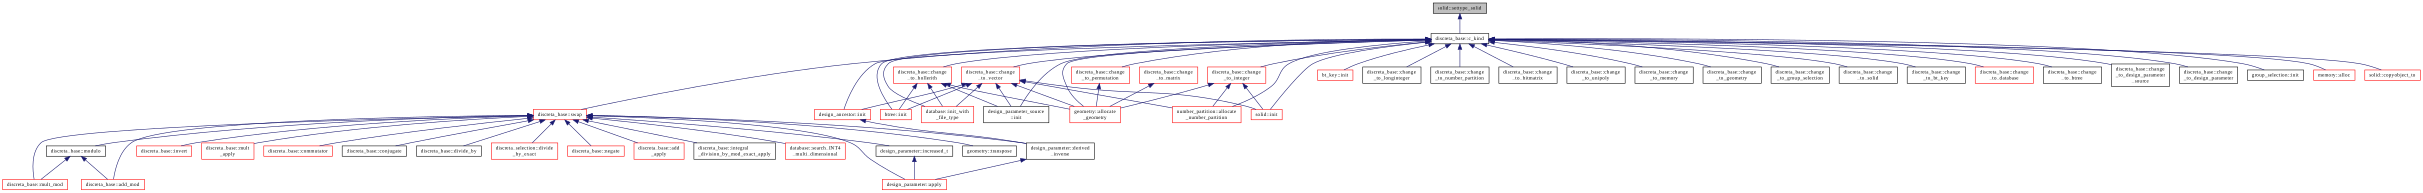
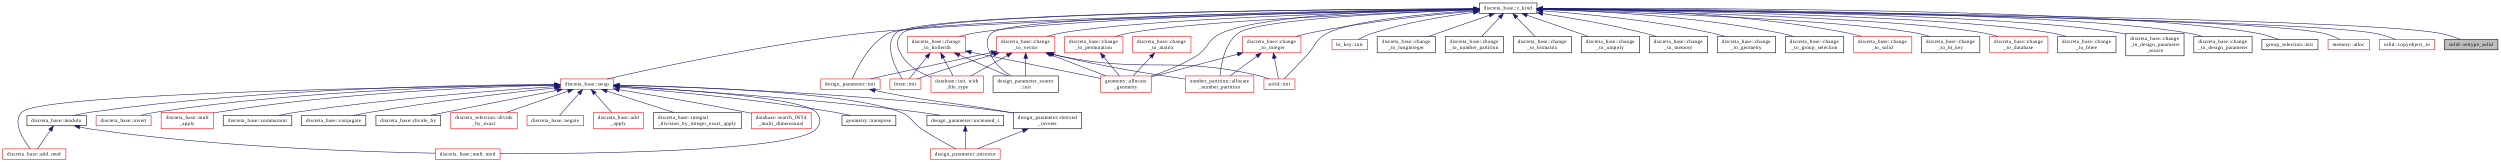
edge "discreta_base::c_kind" -> "solid::settype_solid": reversed
node "discreta_base::change _to_solid": color black -> red
node "design_ancestor::init": label "design_ancestor::init" -> "design_parameter::init"
node "discreta_base::commutator": color red -> black
node "discreta_base::integral _division_by_mod_exact_apply": label "discreta_base::integral _division_by_mod_exact_apply" -> "discreta_base::integral _division_by_integer_exact_apply"
node "design_parameter::apply": label "design_parameter::apply" -> "design_parameter::ancestor"
